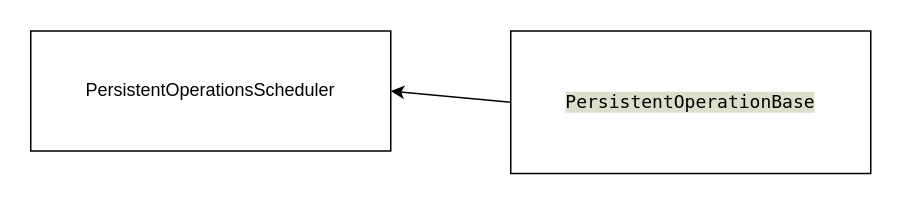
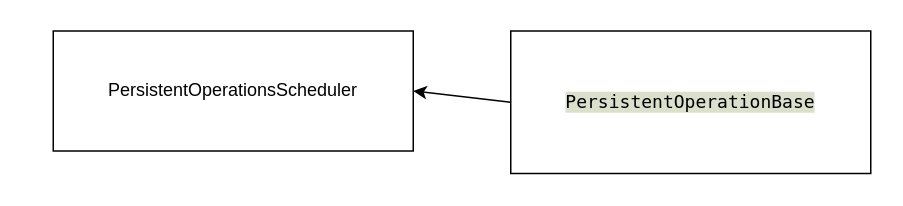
node "PersistentOperationsScheduler": moved (211, 91) -> (233, 91)
